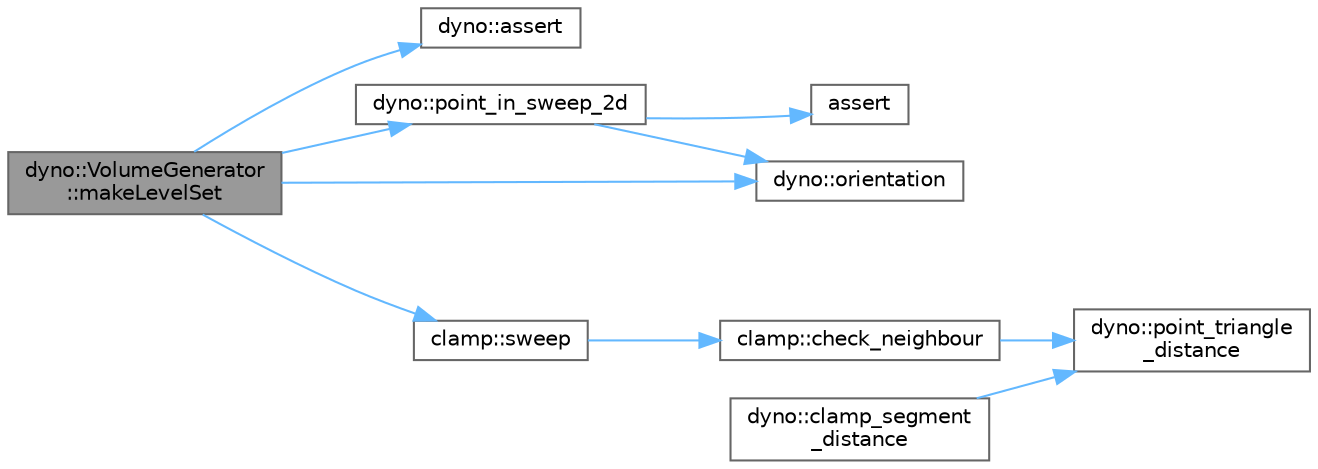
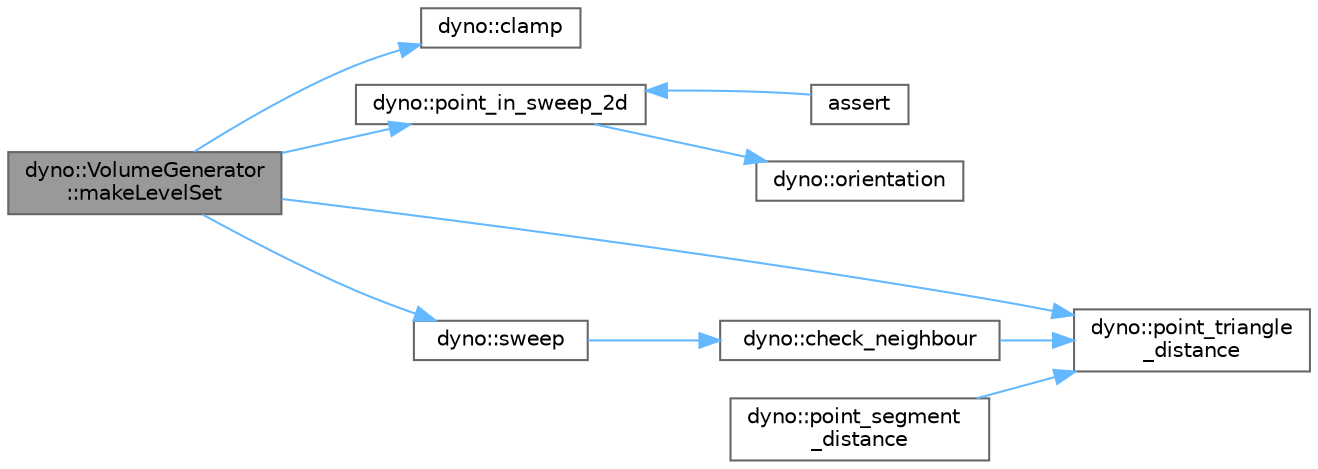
node "dyno::assert": label "dyno::assert" -> "dyno::clamp"
edge "dyno::point_in_sweep_2d" -> "assert": reversed
edge "dyno::VolumeGenerator ::makeLevelSet" -> "dyno::orientation": now "dyno::VolumeGenerator ::makeLevelSet" -> "dyno::point_triangle _distance"
node "clamp::sweep": label "clamp::sweep" -> "dyno::sweep"
node "clamp::check_neighbour": label "clamp::check_neighbour" -> "dyno::check_neighbour"
node "dyno::clamp_segment _distance": label "dyno::clamp_segment _distance" -> "dyno::point_segment _distance"
